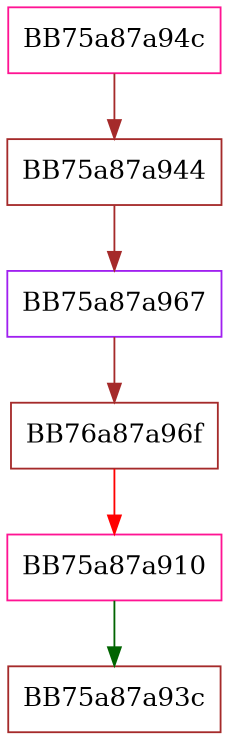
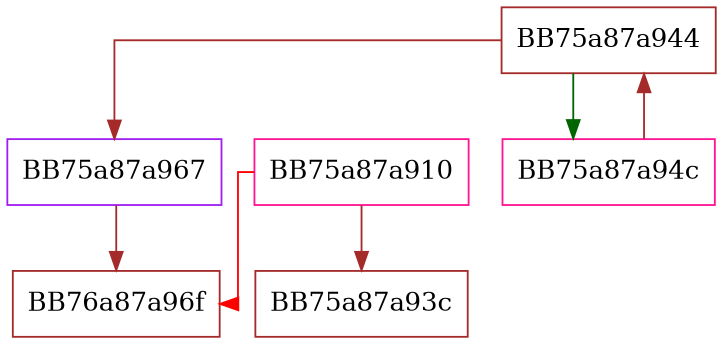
edge "BB75a87a944" -> "BB75a87a94c": added
edge "BB76a87a96f" -> "BB75a87a910": reversed
edge "BB75a87a910" -> "BB75a87a93c": color darkgreen -> brown
